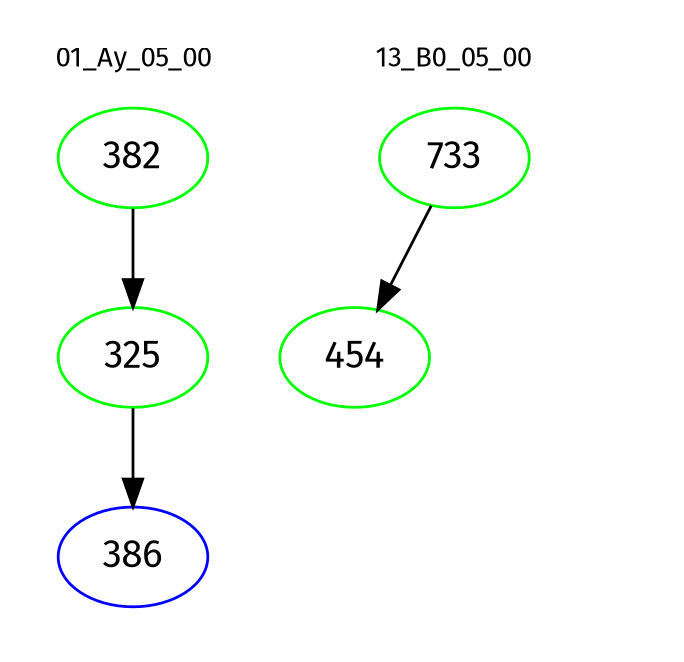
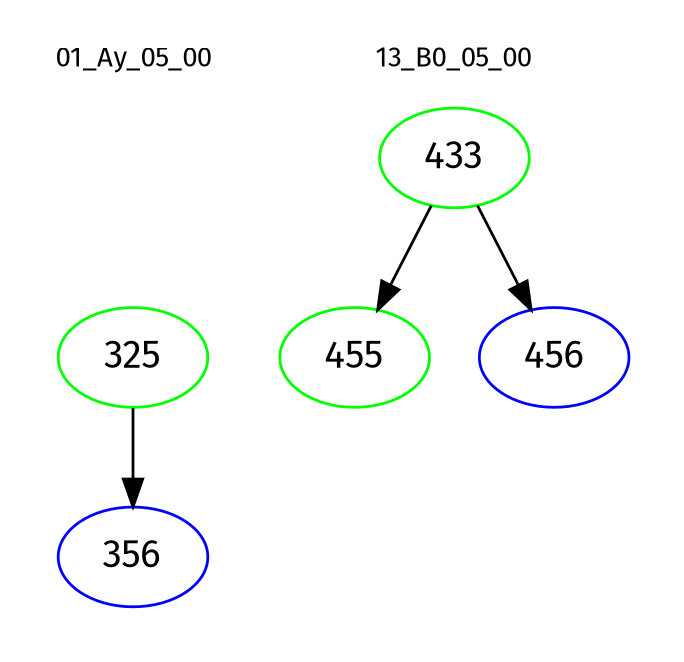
node "382": removed
node "733": label "733" -> "433"
node "454": label "454" -> "455"
node "456": added
node "386": label "386" -> "356"
